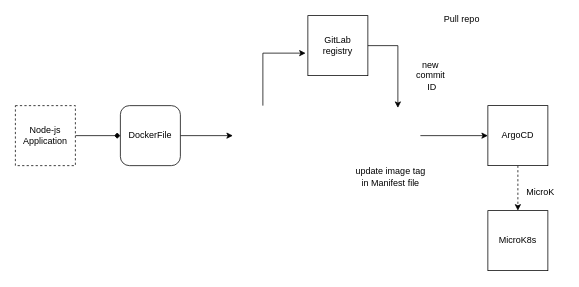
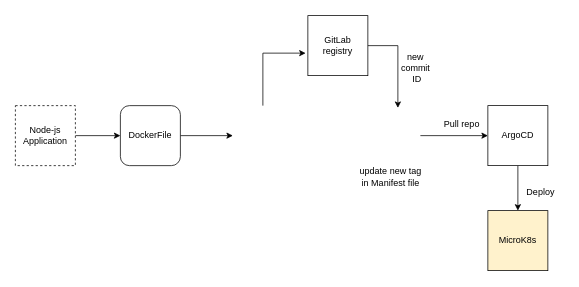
node "Pull repo": moved (462, 19) -> (462, 124)
node "new commit ID": moved (432, 75) -> (417, 68)
edge "Node-js Application" -> "DockerFile": arrowhead diamond -> classic
node "update image tag in Manifest file": label "update image tag in Manifest file" -> "update new tag in Manifest file"
edge "ArgoCD" -> "MicroK8s": style dashed -> solid
node "MicroK": label "MicroK" -> "Deploy"
node "MicroK8s": fillcolor #ffffff -> #fff2cc
